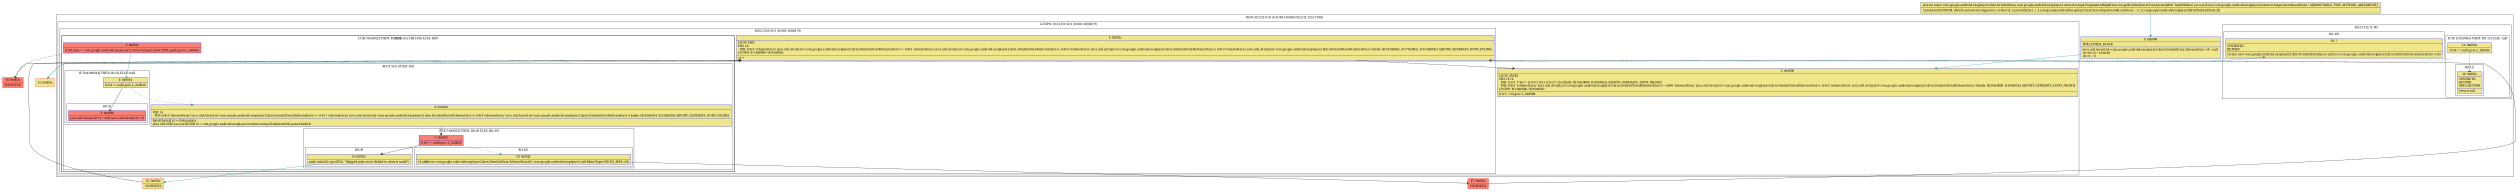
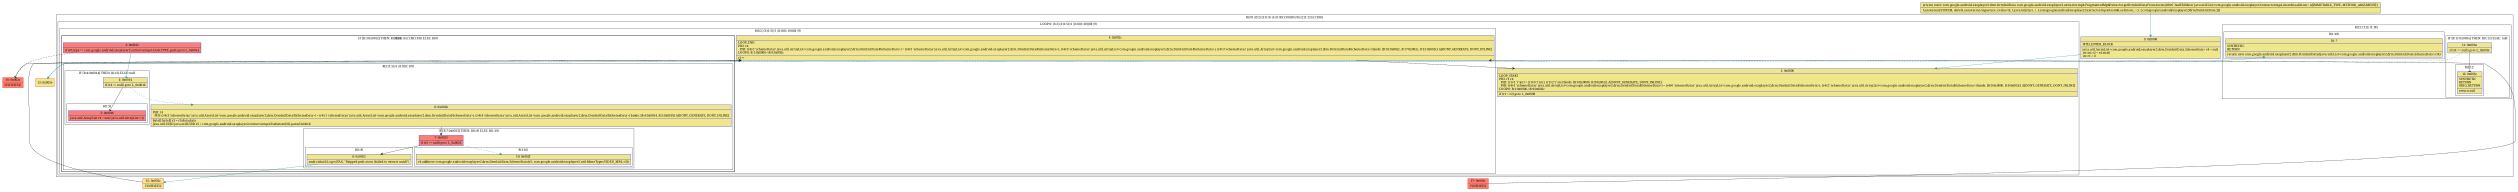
edge "11: 0x003a" -> "12: 0x003c": style dashed -> solid
edge "10: 0x002f" -> "17: 0x002c": removed
